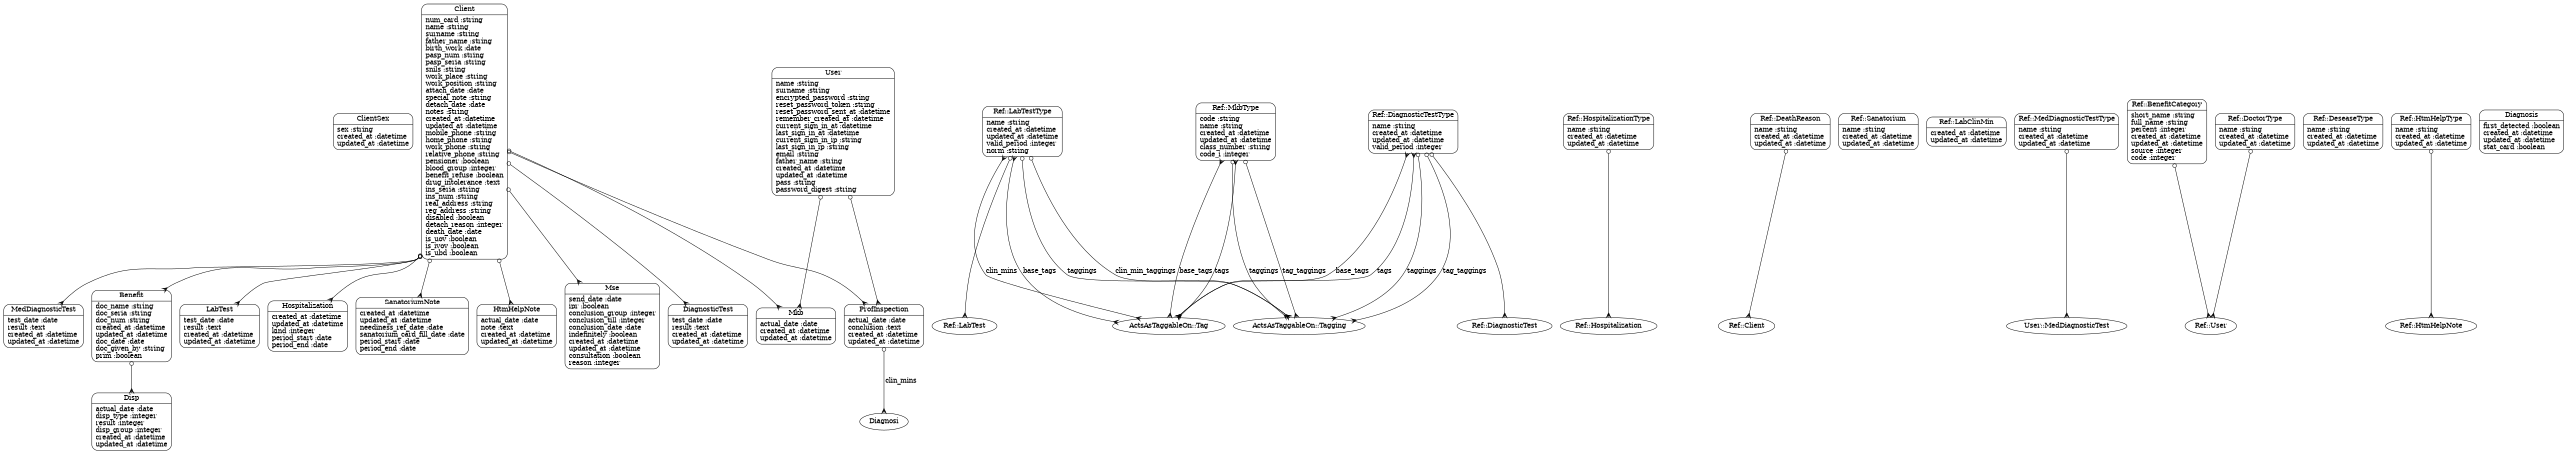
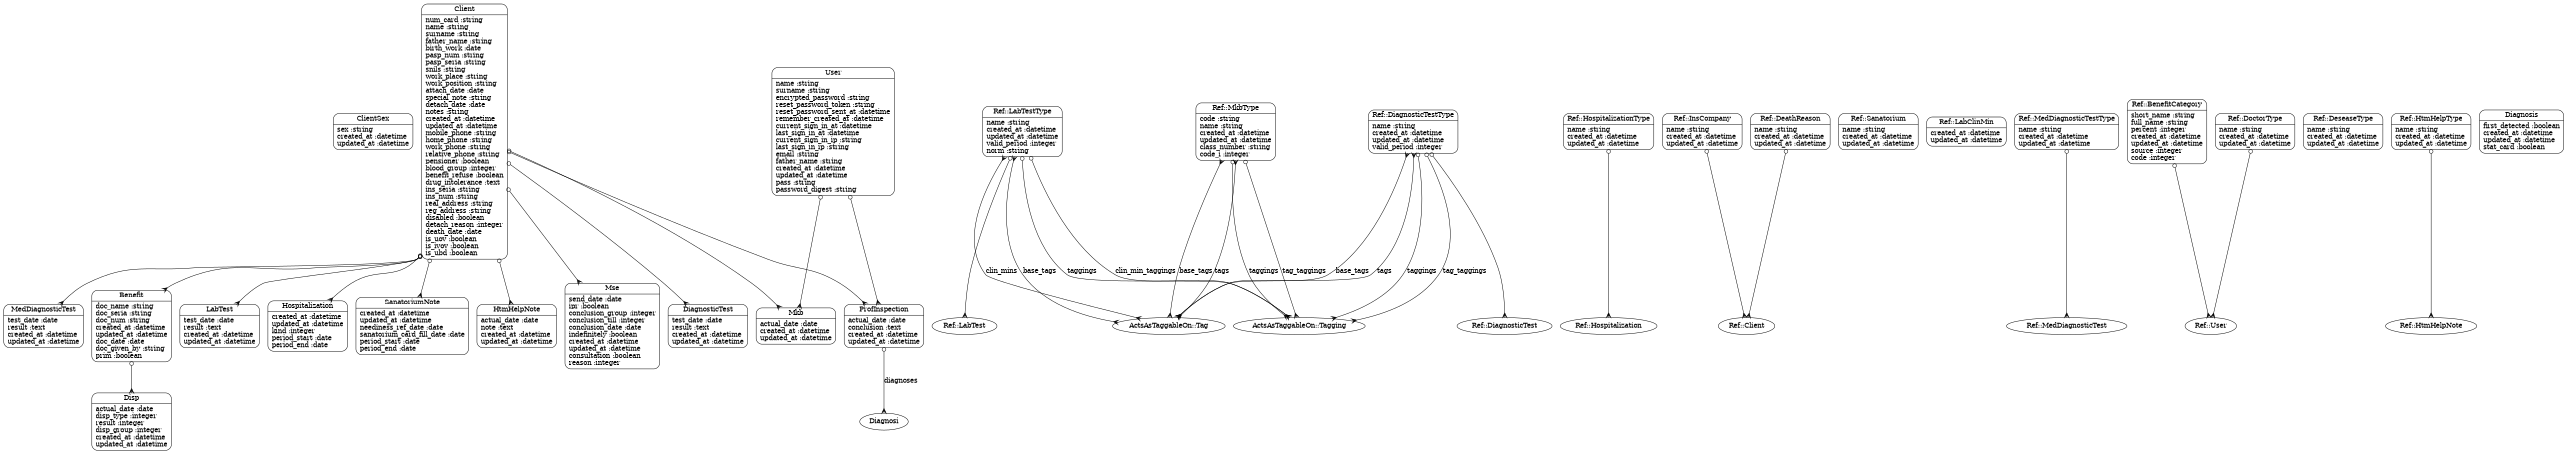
node "Ref::InsCompany": added
node "User::MedDiagnosticTest": label "User::MedDiagnosticTest" -> "Ref::MedDiagnosticTest"
edge "ProfInspection" -- "Diagnosi": label "clin_mins" -> "diagnoses"
